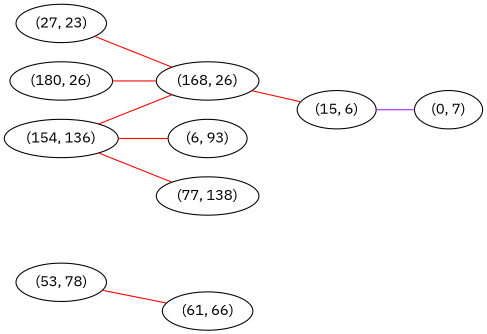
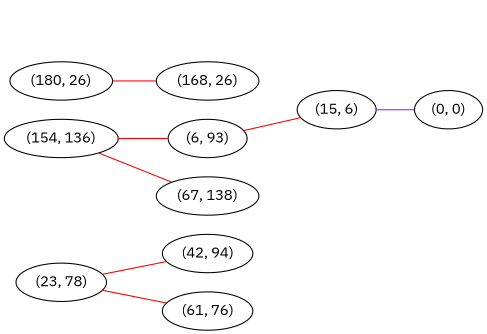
node "(27, 23)": removed
edge "(168, 26)" -- "(15, 6)": now "(6, 93)" -- "(15, 6)"
edge "(168, 26)" -- "(154, 136)": removed
node "(0, 7)": label "(0, 7)" -> "(0, 0)"
node "(77, 138)": label "(77, 138)" -> "(67, 138)"
node "(42, 94)": added
node "(53, 78)": label "(53, 78)" -> "(23, 78)"
node "(61, 66)": label "(61, 66)" -> "(61, 76)"
